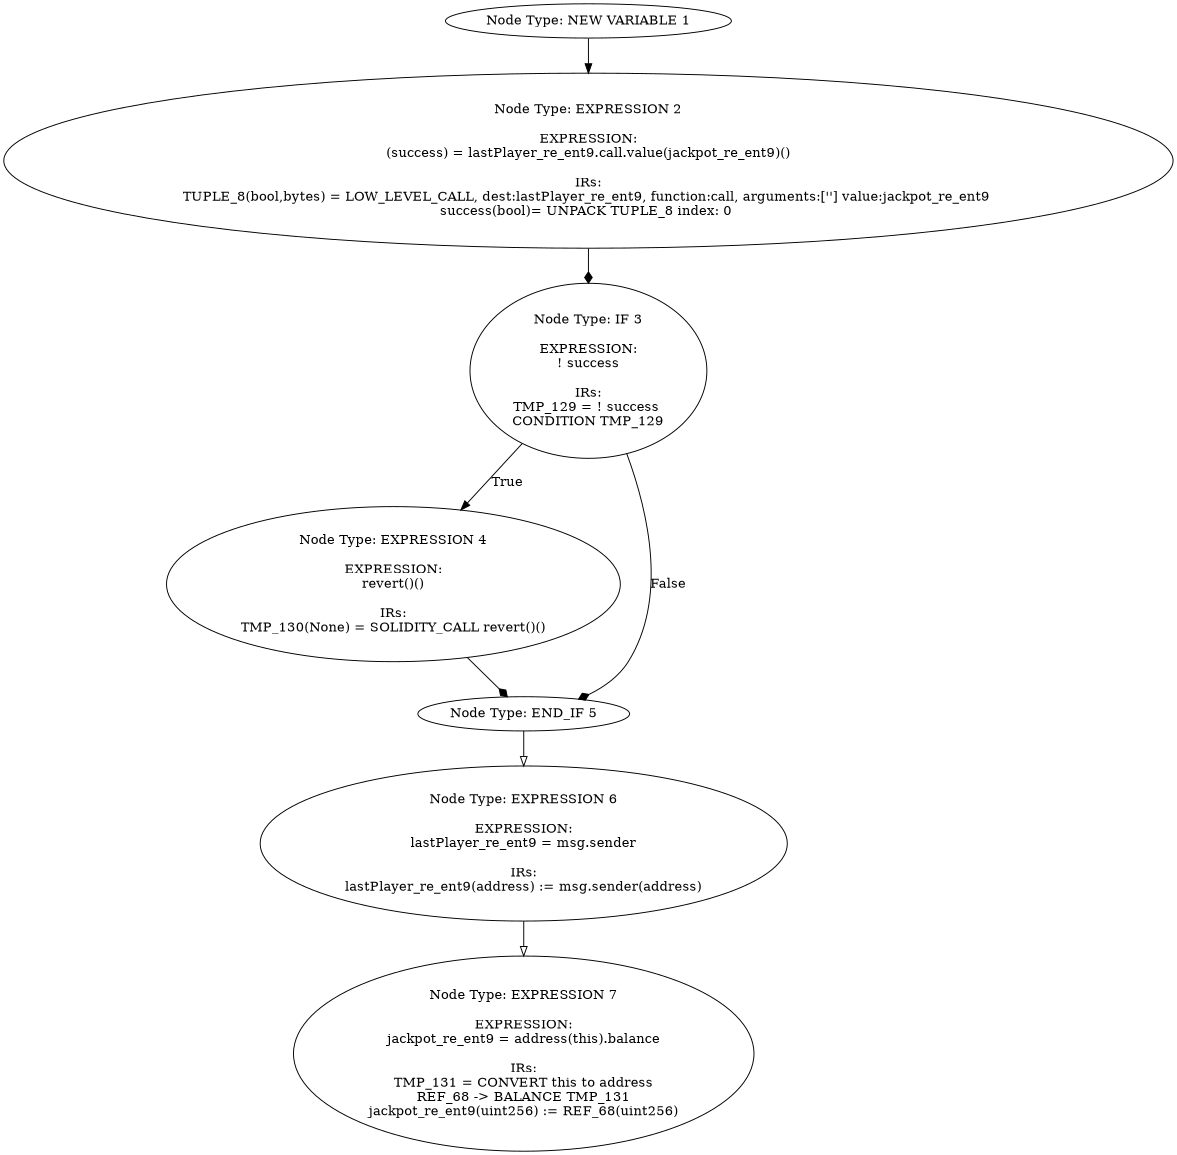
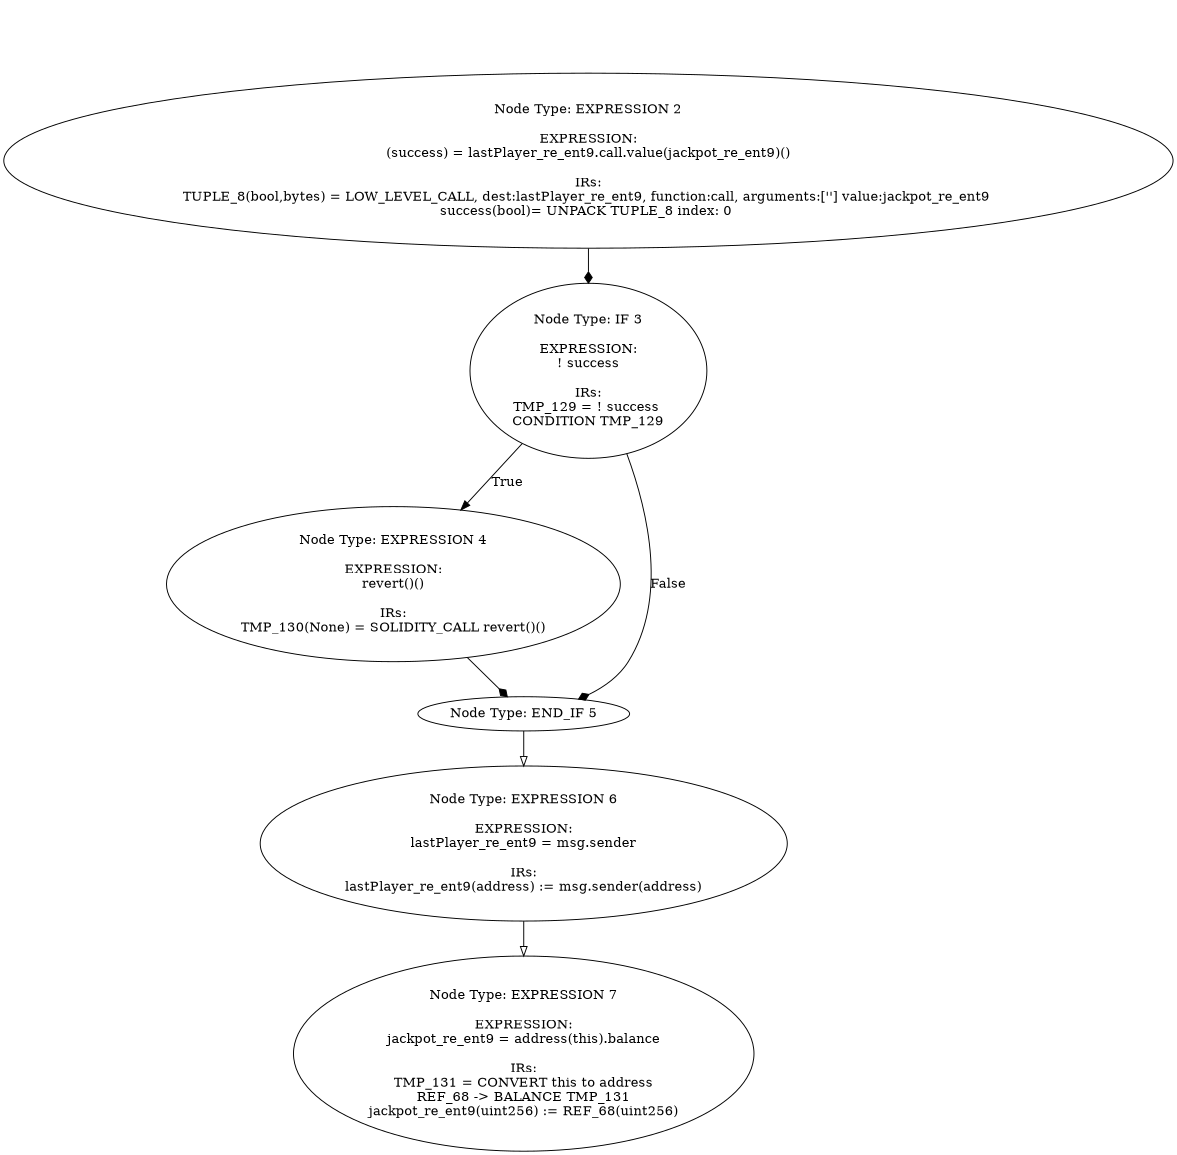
node "Node Type: NEW VARIABLE 1": removed
